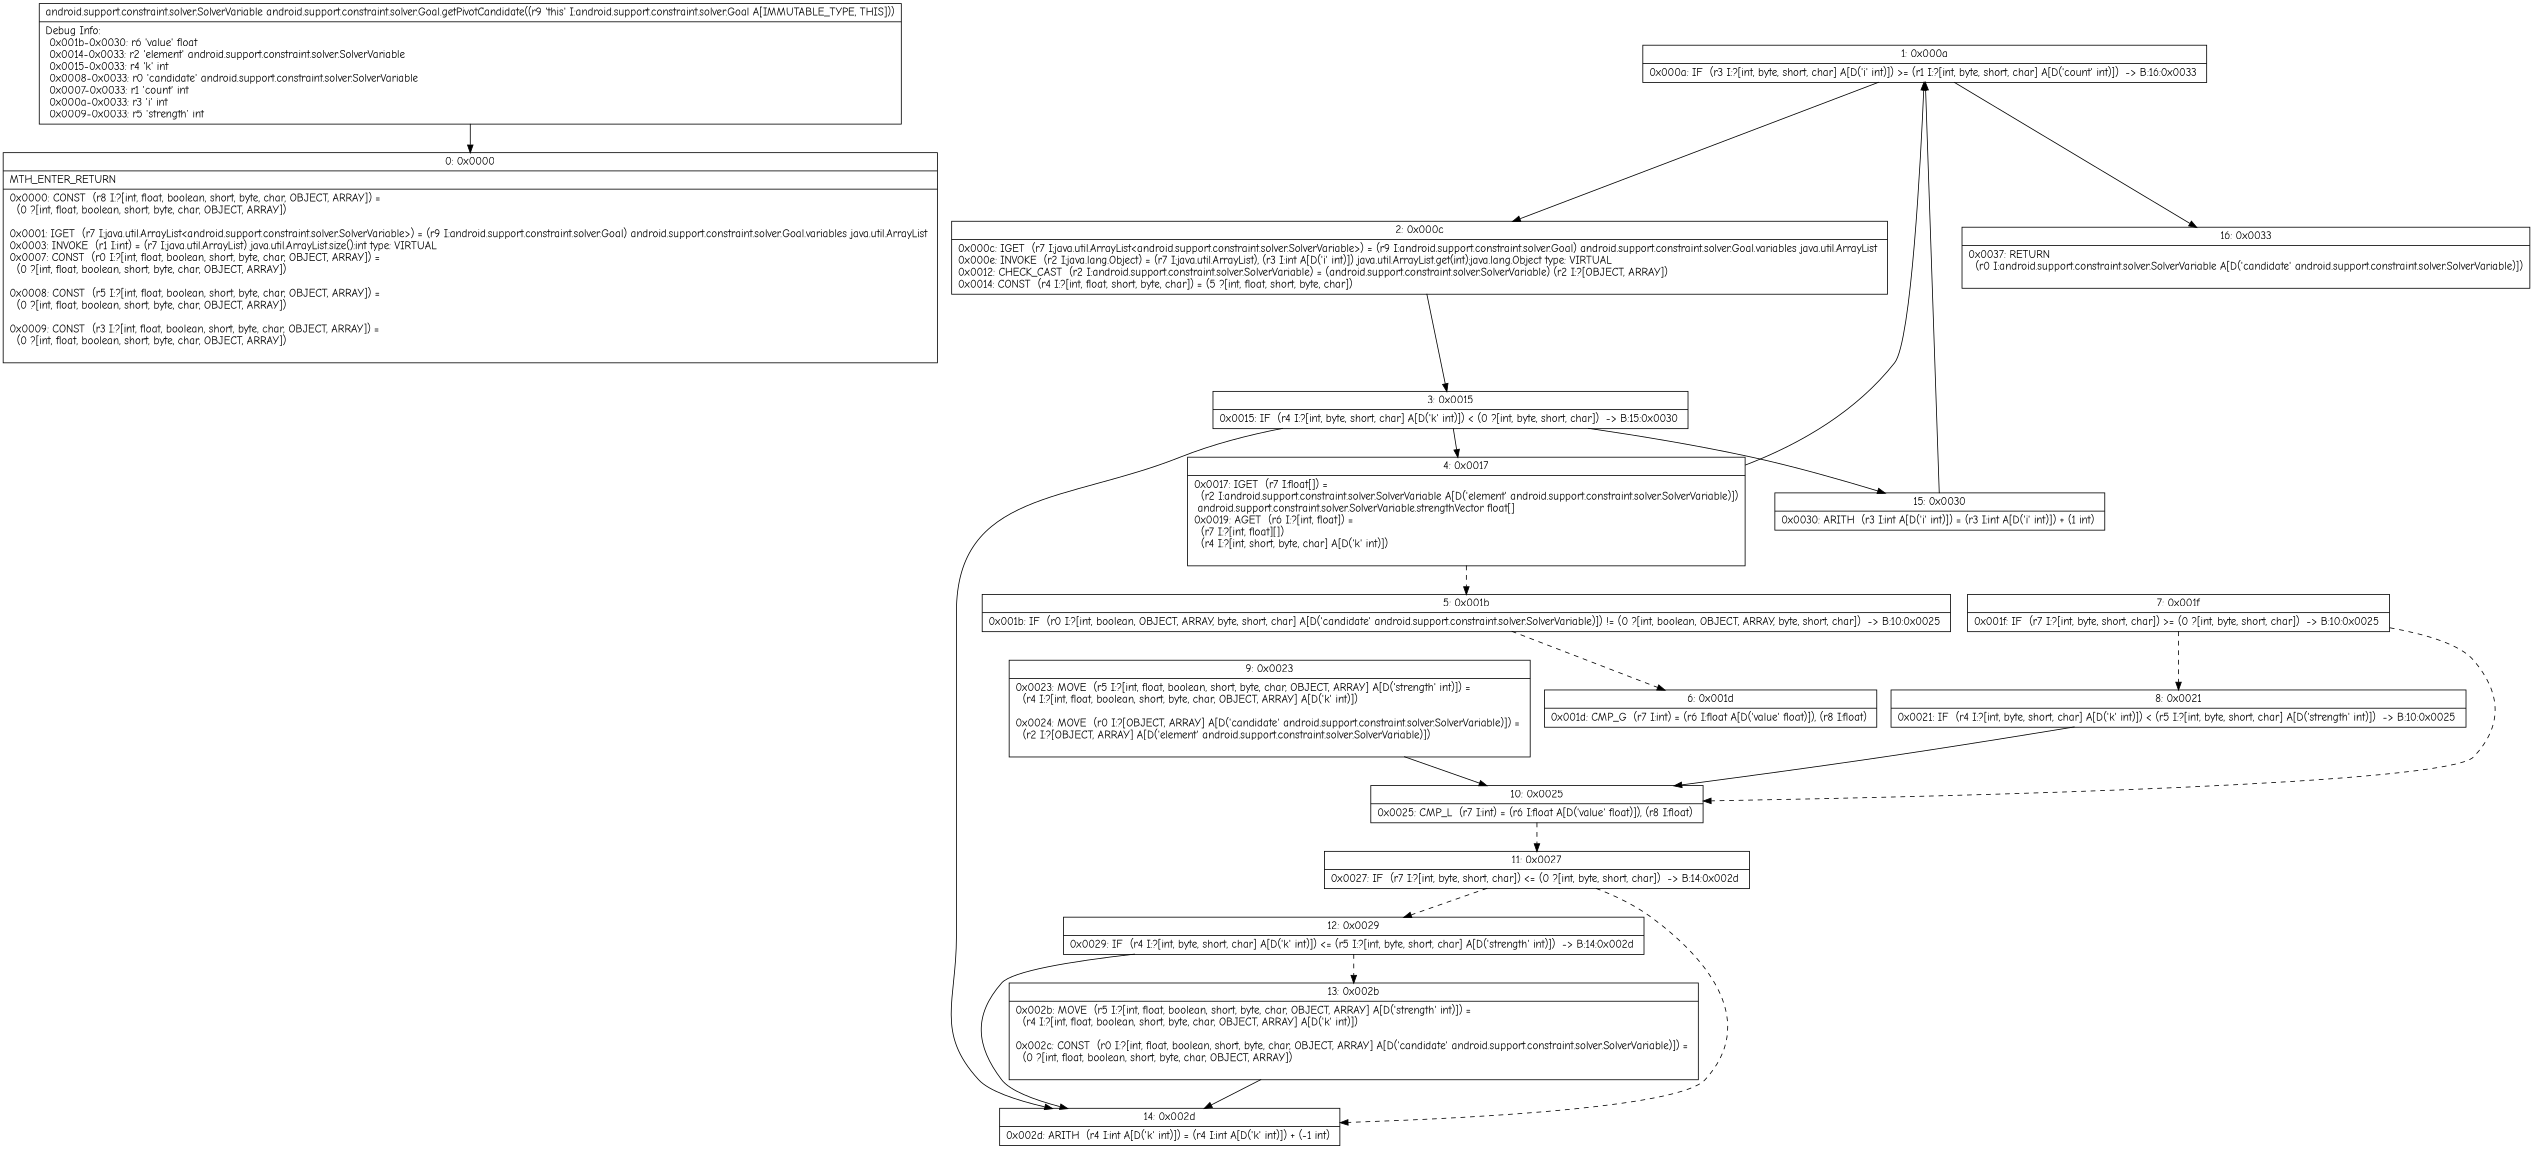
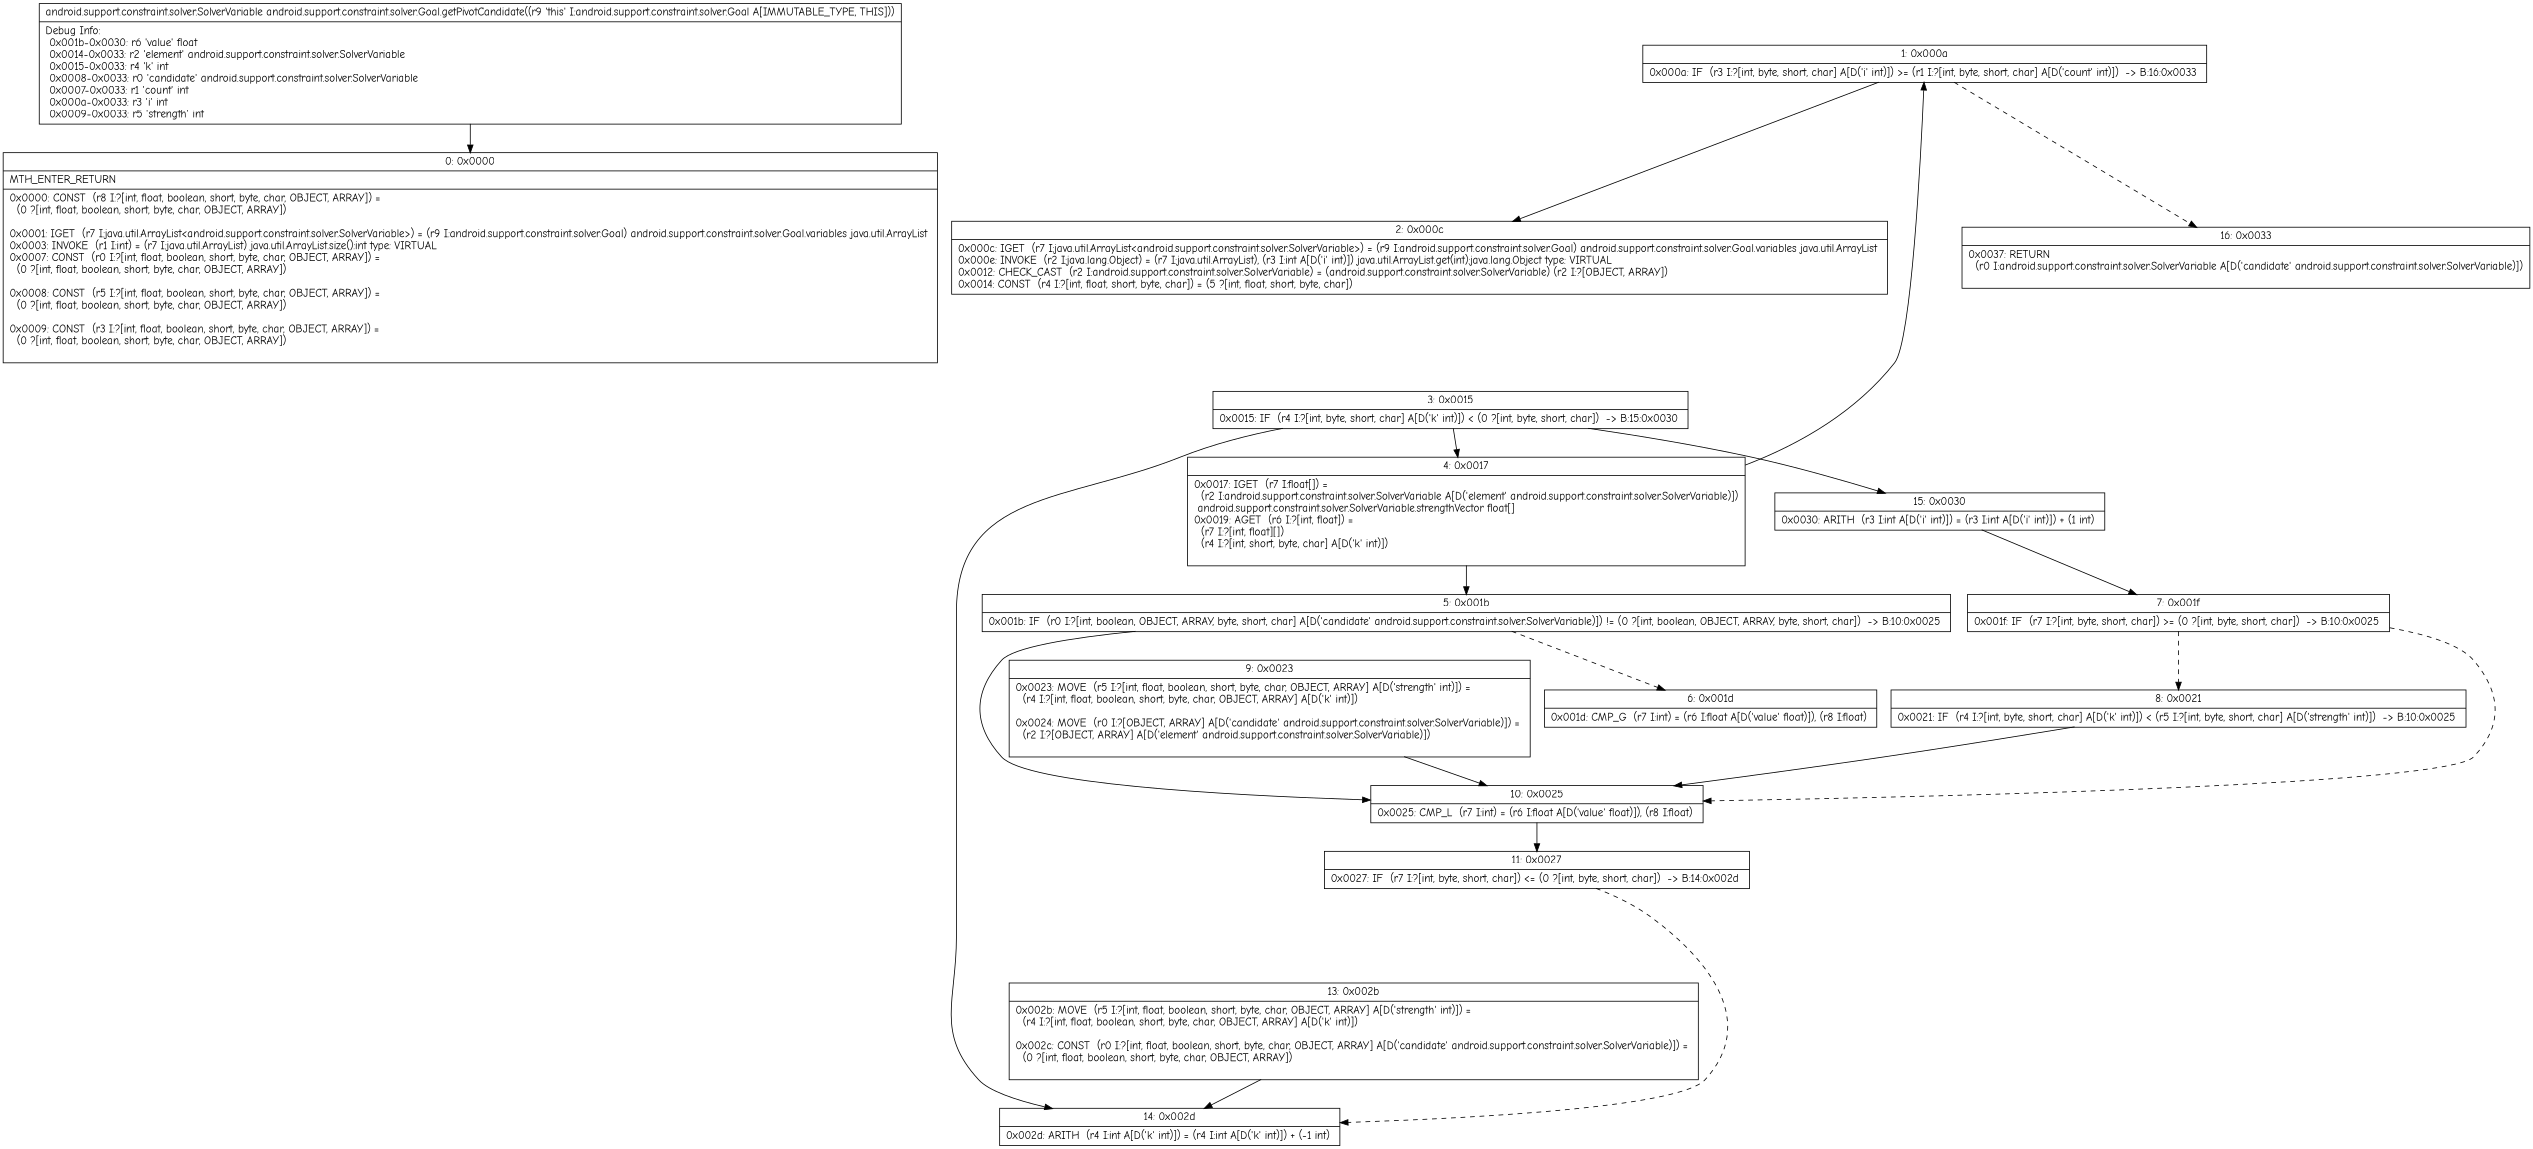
edge "1: 0x000a" -> "16: 0x0033": style solid -> dashed
edge "15: 0x0030" -> "1: 0x000a": now "15: 0x0030" -> "7: 0x001f"
edge "2: 0x000c" -> "3: 0x0015": removed
edge "4: 0x0017" -> "5: 0x001b": style dashed -> solid
edge "5: 0x001b" -> "10: 0x0025": added
edge "10: 0x0025" -> "11: 0x0027": style dashed -> solid
node "12: 0x0029": removed
